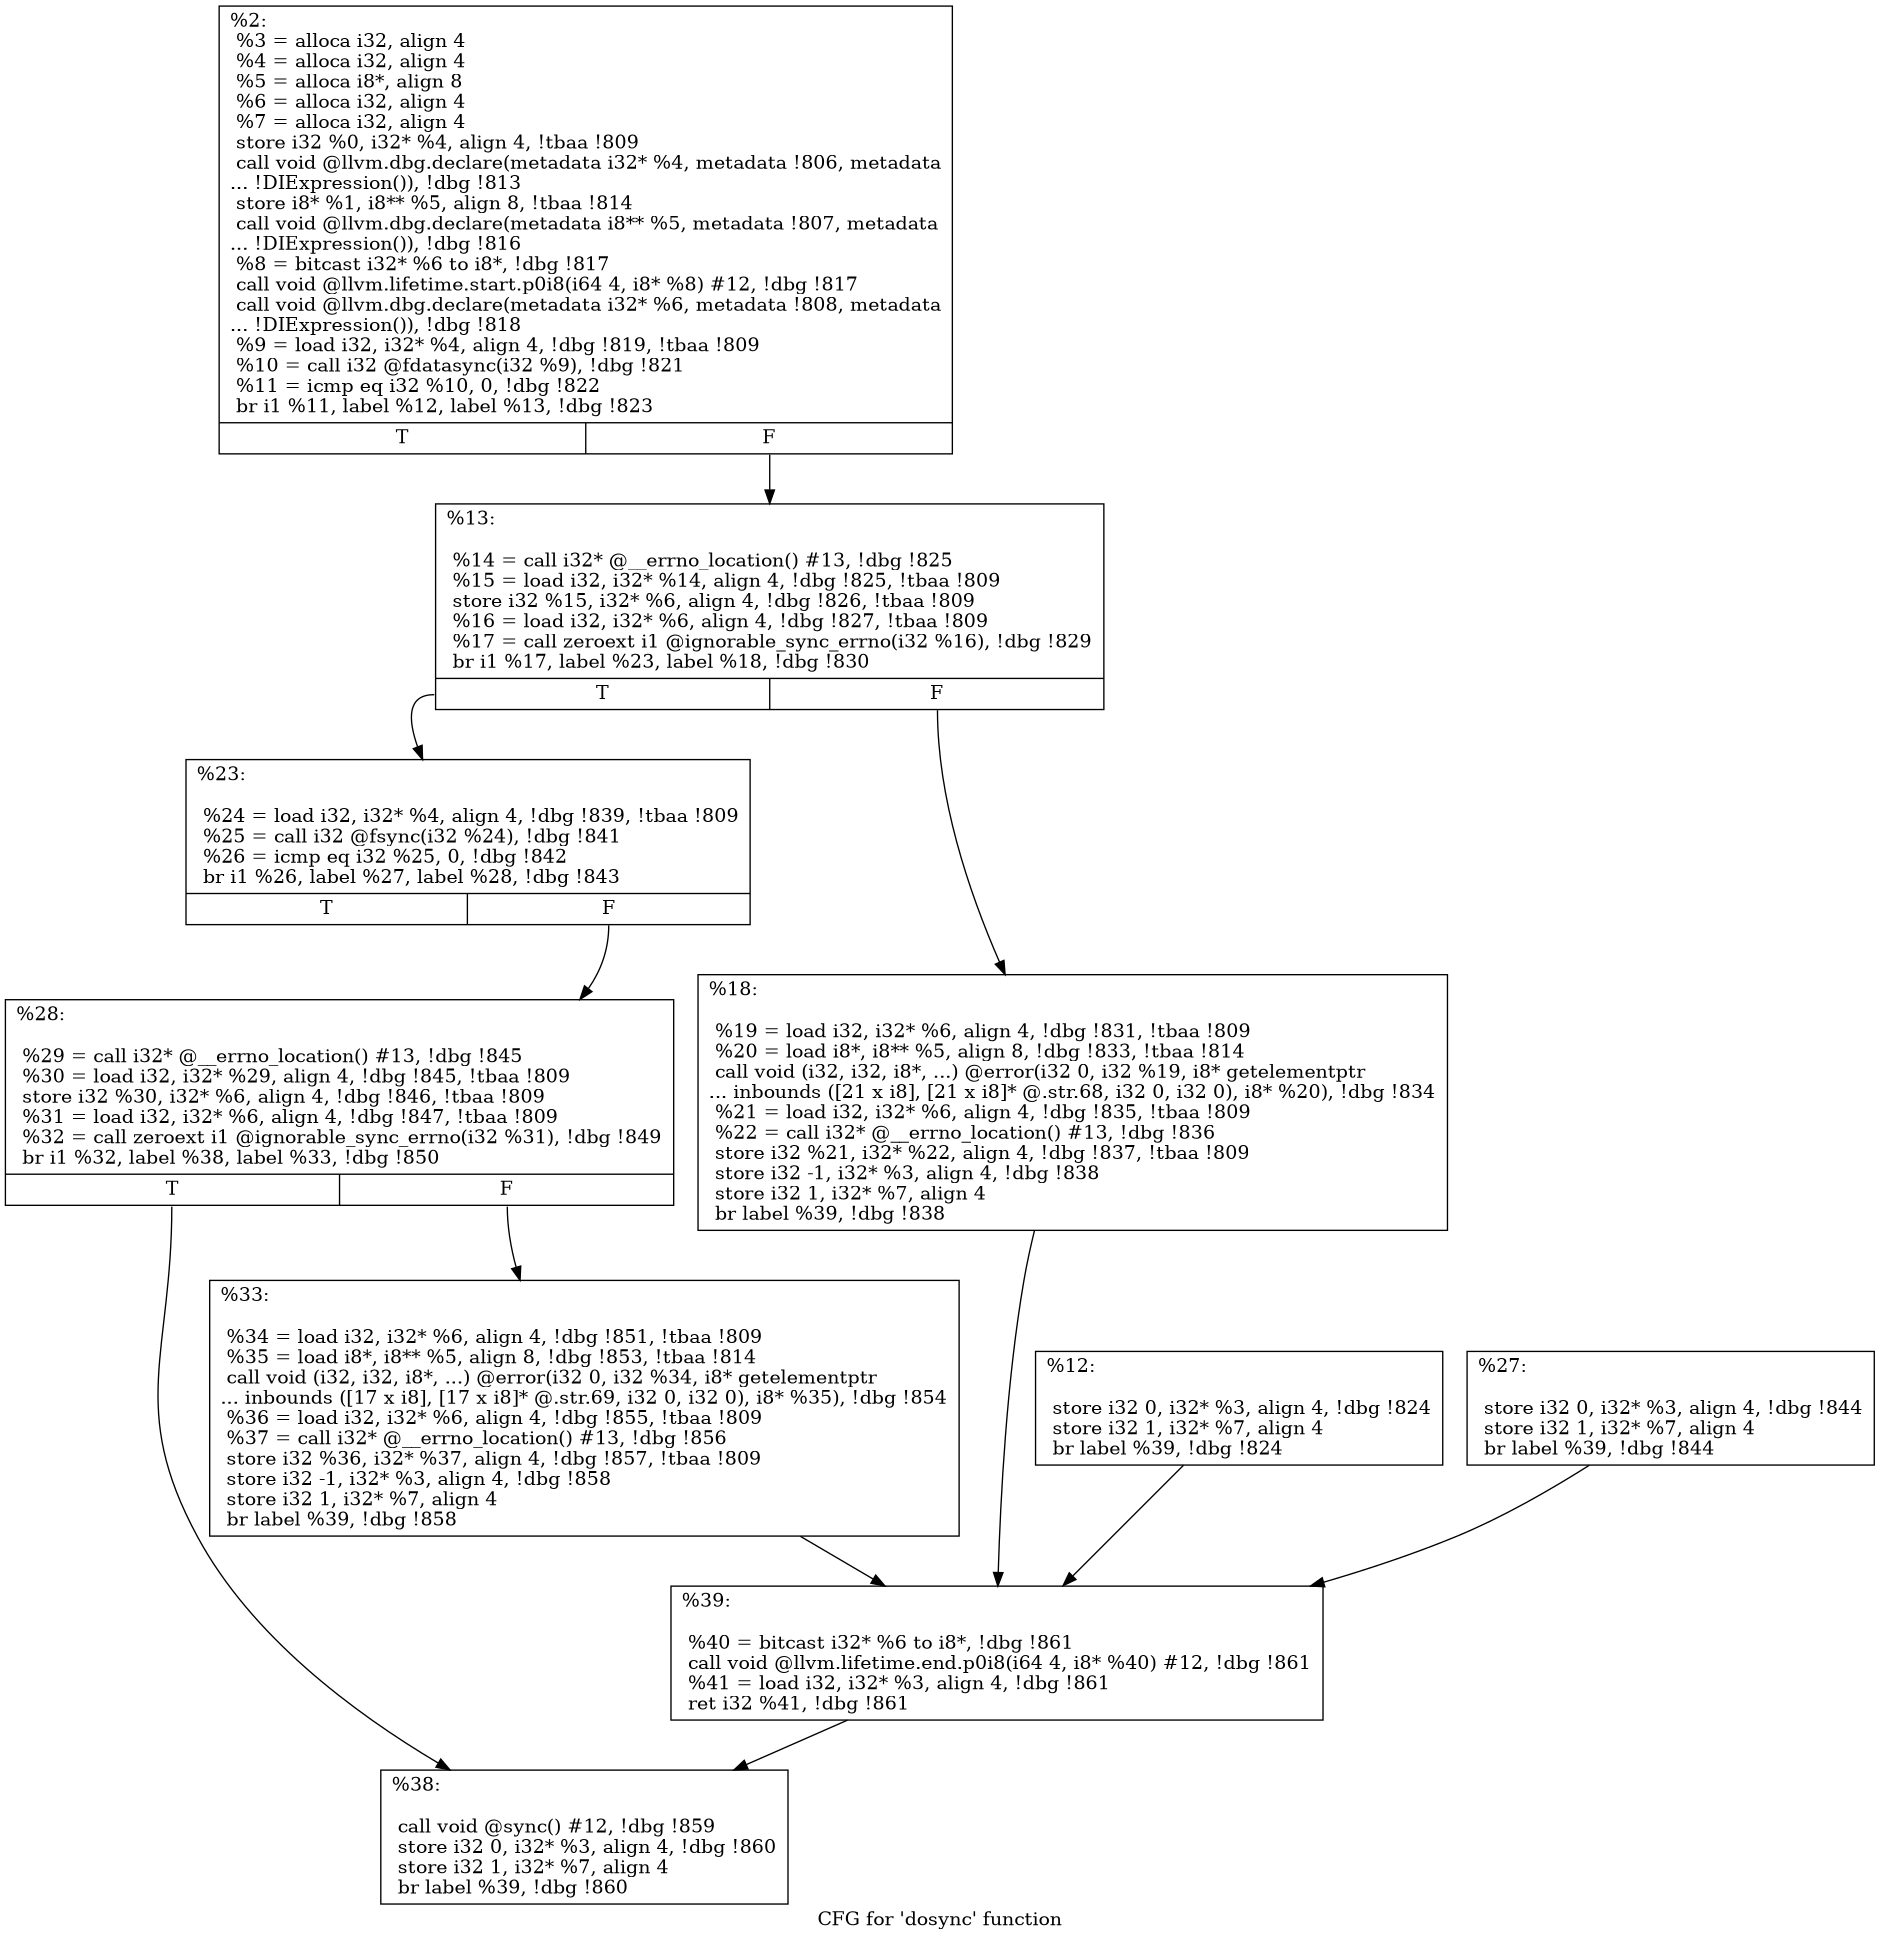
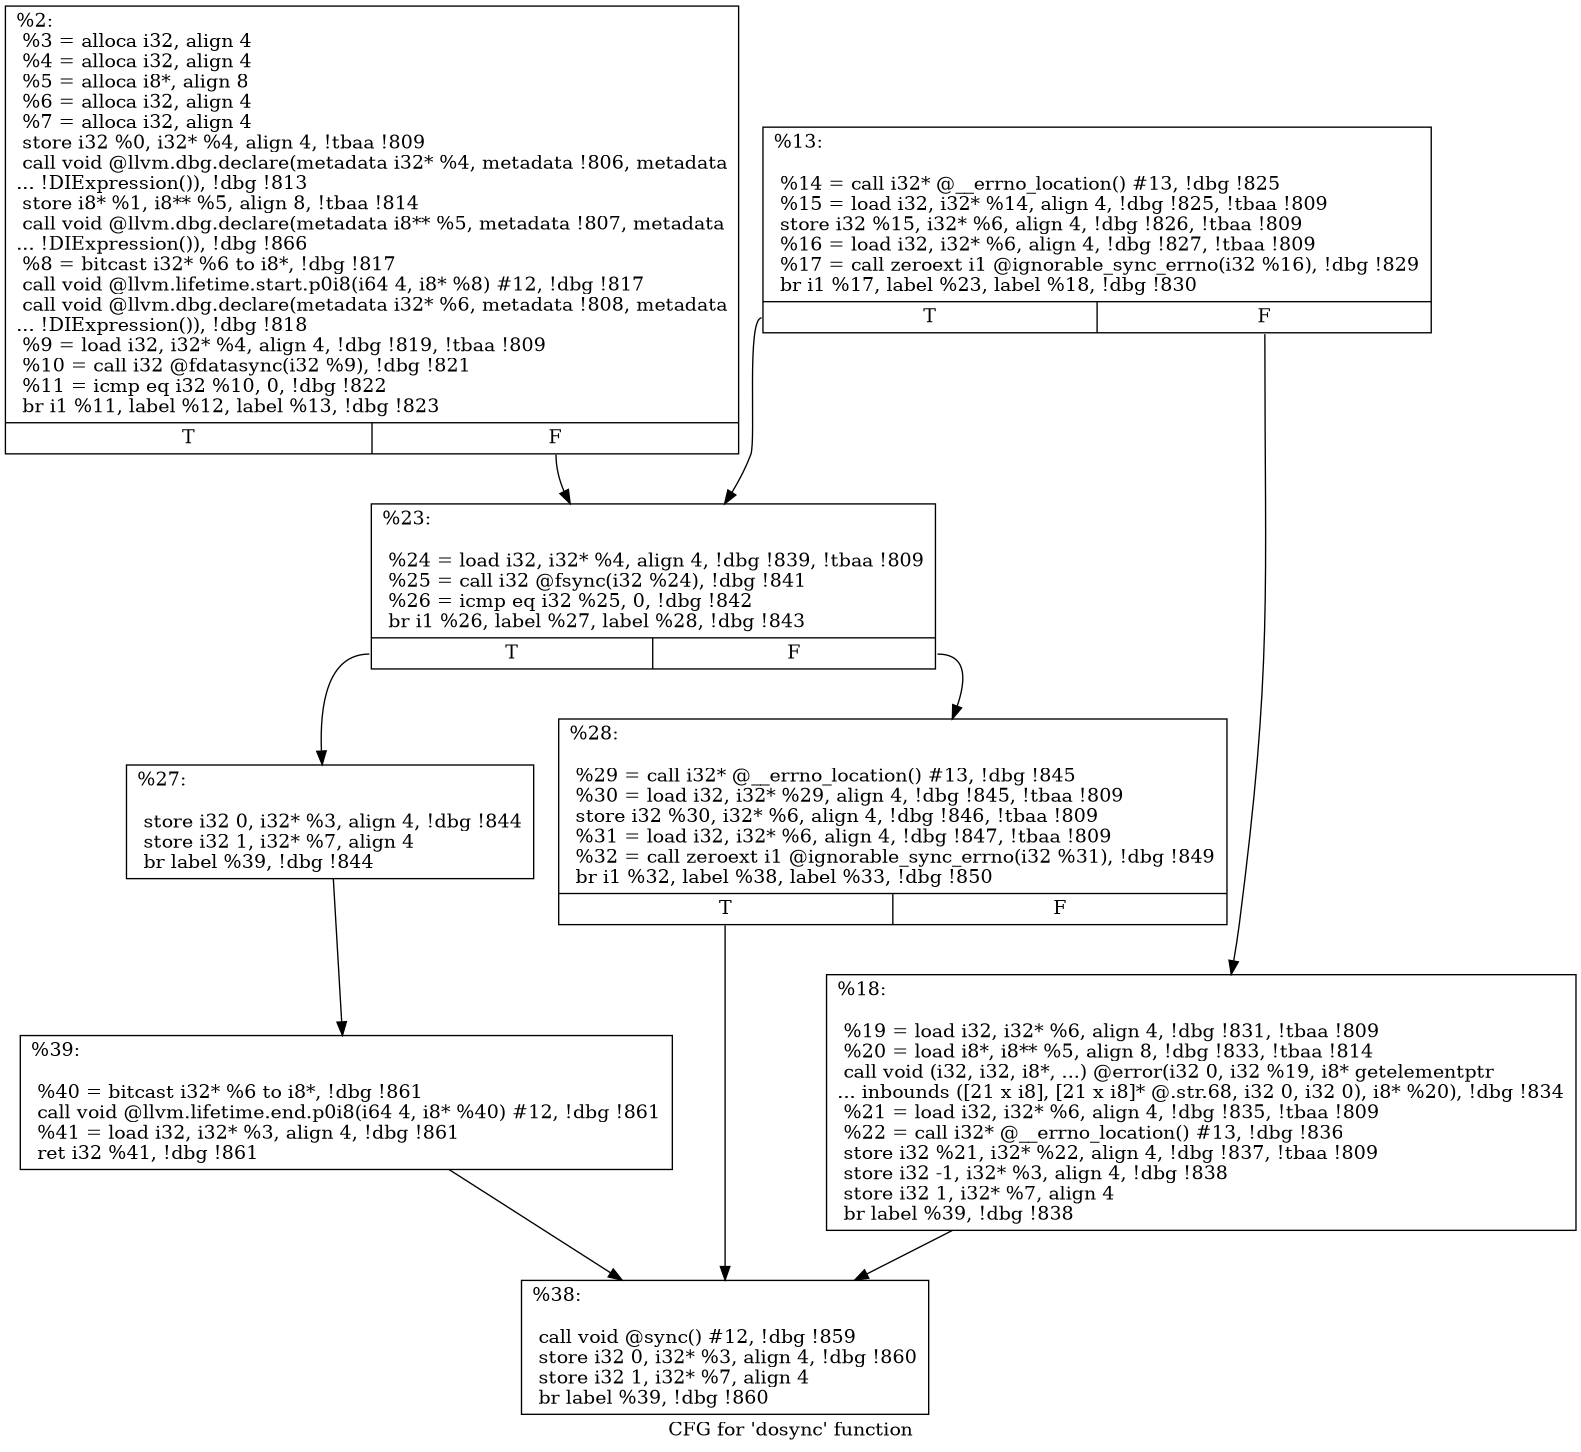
node "%2:": text "... !DIExpression()), !dbg !816" -> "... !DIExpression()), !dbg !866"
edge "%2:" -> "%13:": now "%2:" -> "%23:"
edge "%23:" -> "%27:": added
edge "%18:" -> "%39:": now "%18:" -> "%38:"
node "%33:": removed
node "%12:": removed
